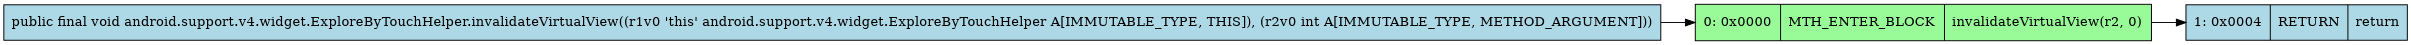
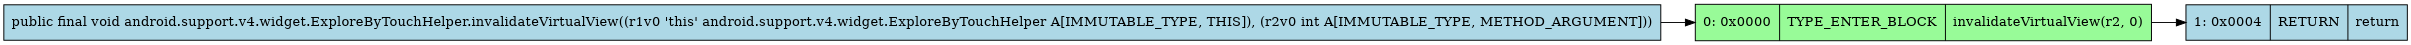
node "0: 0x0000": text "MTH_ENTER_BLOCK" -> "TYPE_ENTER_BLOCK"
